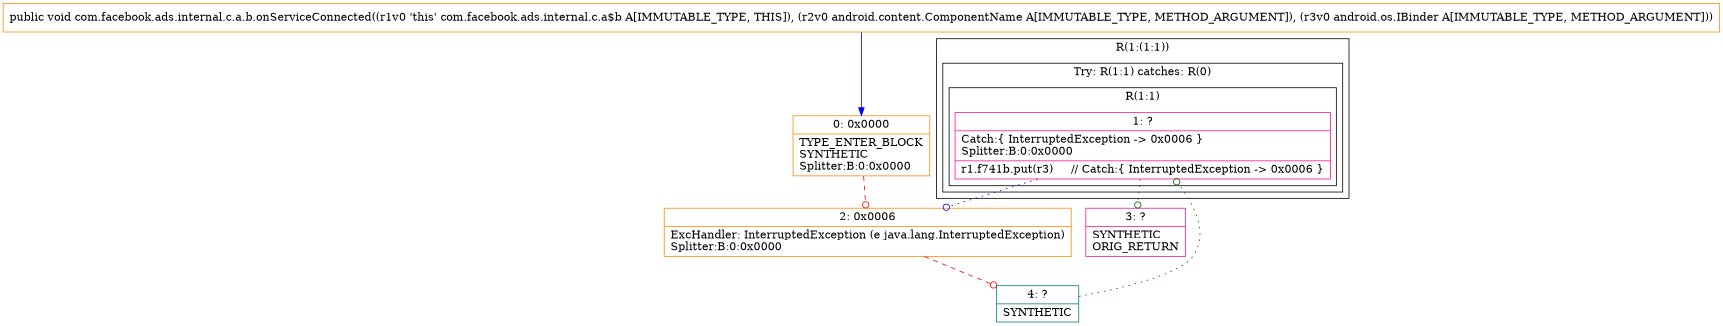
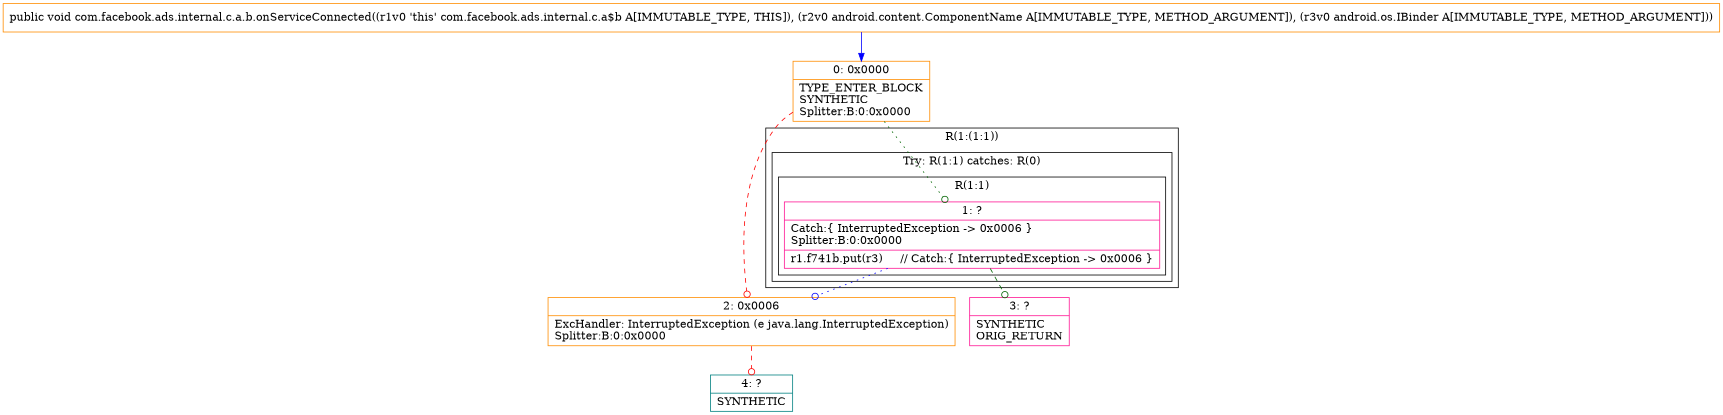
edge "1: ?" -> "3: ?": style dotted -> dashed
edge "4: ?" -> "1: ?": now "0: 0x0000" -> "1: ?"
